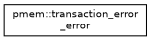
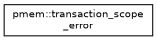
node "pmem::transaction_error _error": label "pmem::transaction_error _error" -> "pmem::transaction_scope _error"
